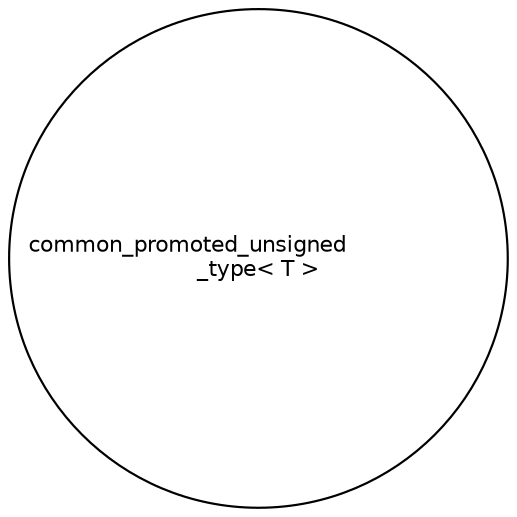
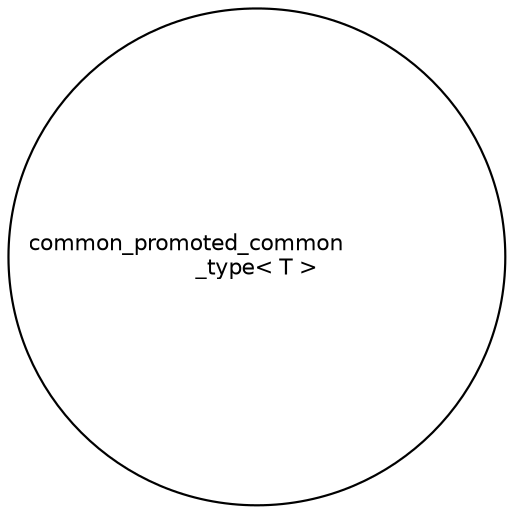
node "common_promoted_unsigned _type< T >": label "common_promoted_unsigned _type< T >" -> "common_promoted_common _type< T >"
